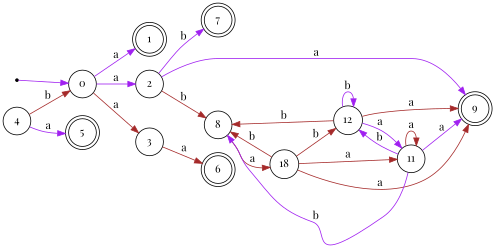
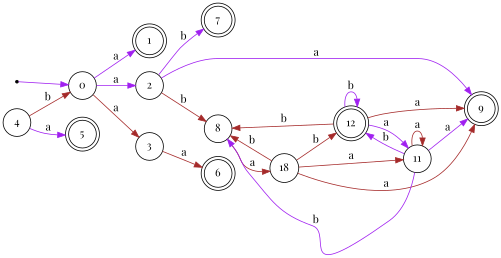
node "12": shape circle -> doublecircle
